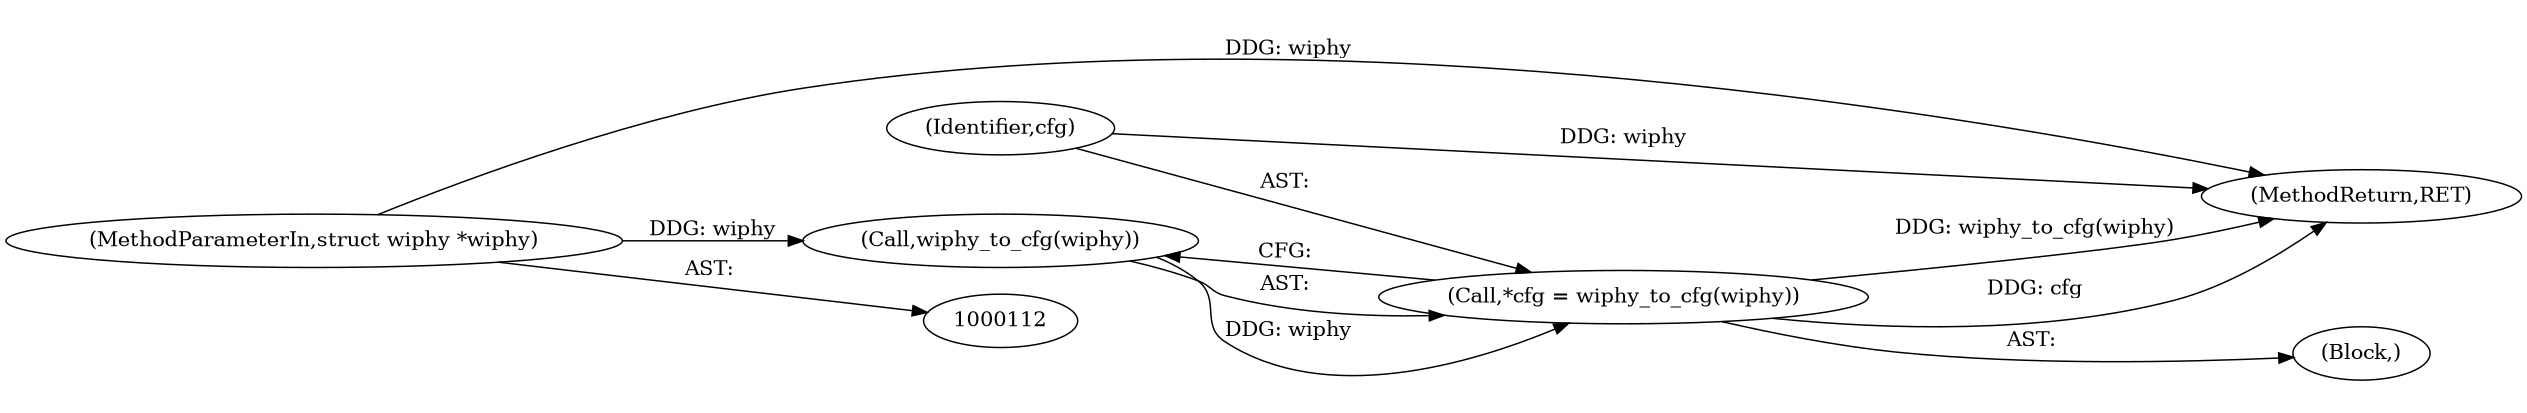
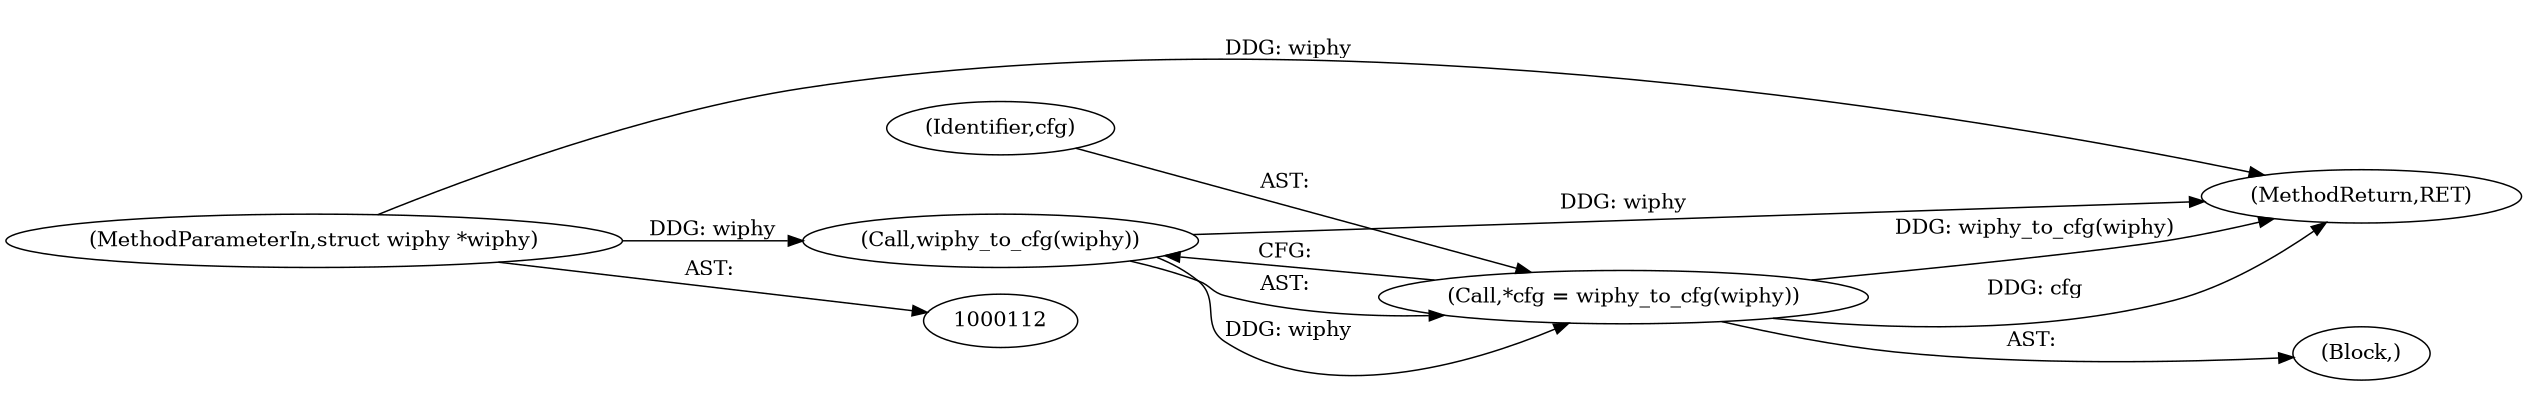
edge "(Identifier,cfg)" -> "(MethodReturn,RET)": now "(Call,wiphy_to_cfg(wiphy))" -> "(MethodReturn,RET)"
